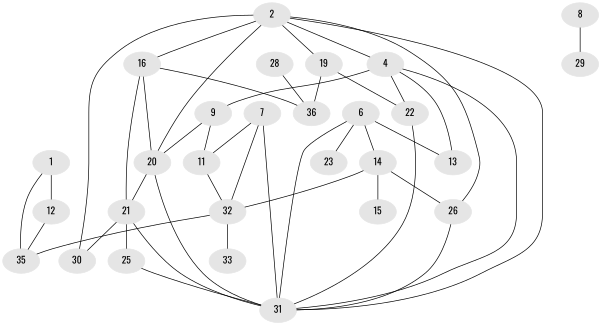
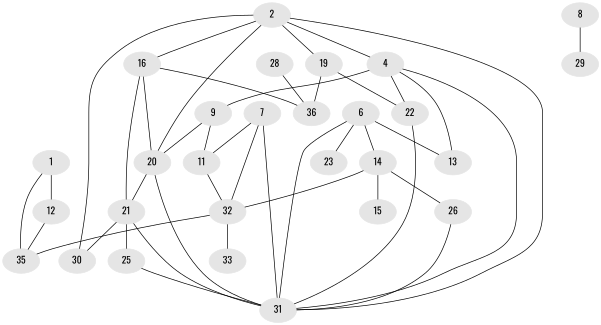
edge "2" -- "26": removed
